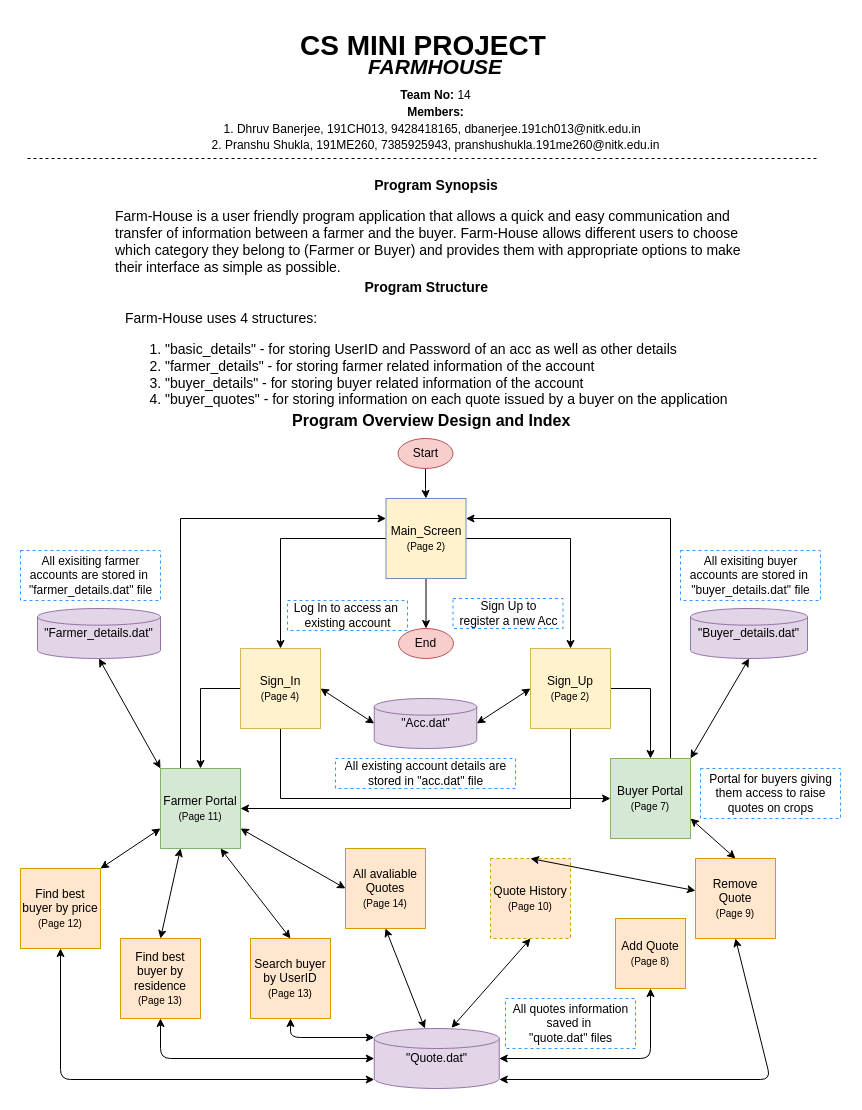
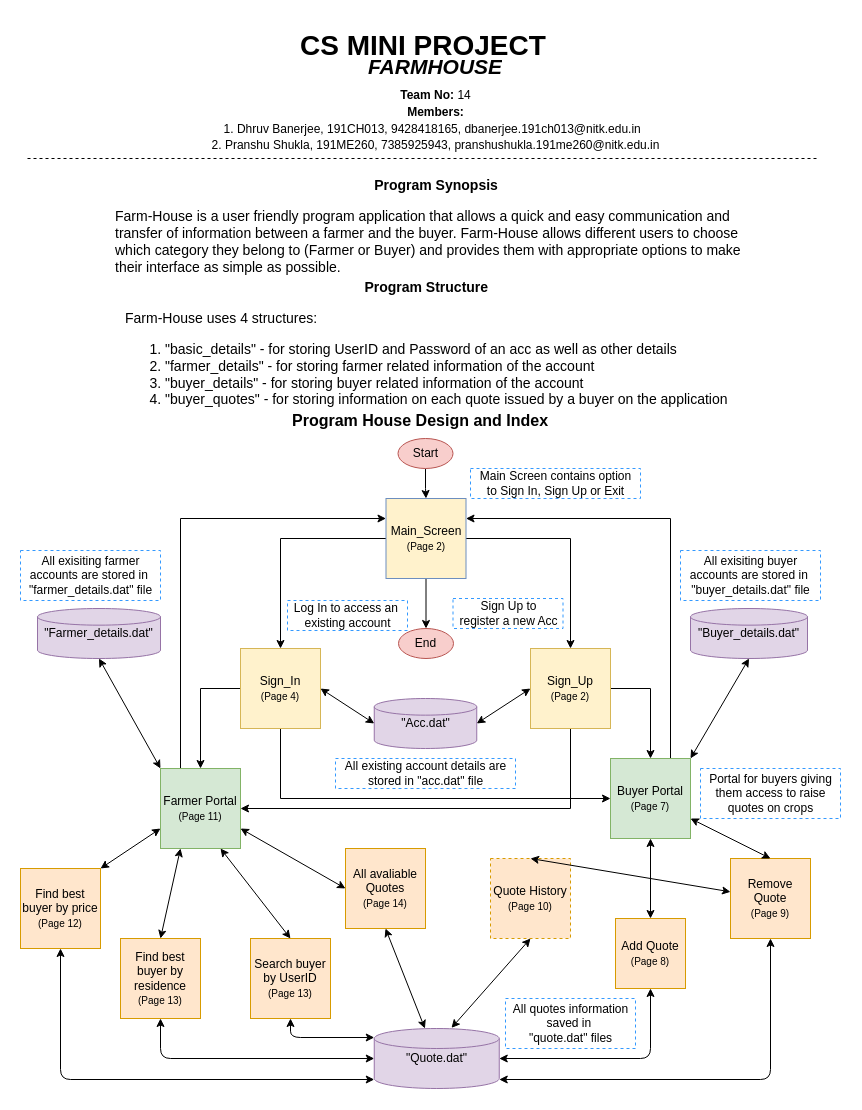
node "Program Overview Design and Index": label "Program Overview Design and Index" -> "Program House Design and Index"
node "Main Screen contains option to Sign In, Sign Up or Exit": added
edge "Buyer Portal (Page 7)" -- "Add Quote (Page 8)": added
node "Remove Quote (Page 9)": moved (736, 899) -> (771, 899)
